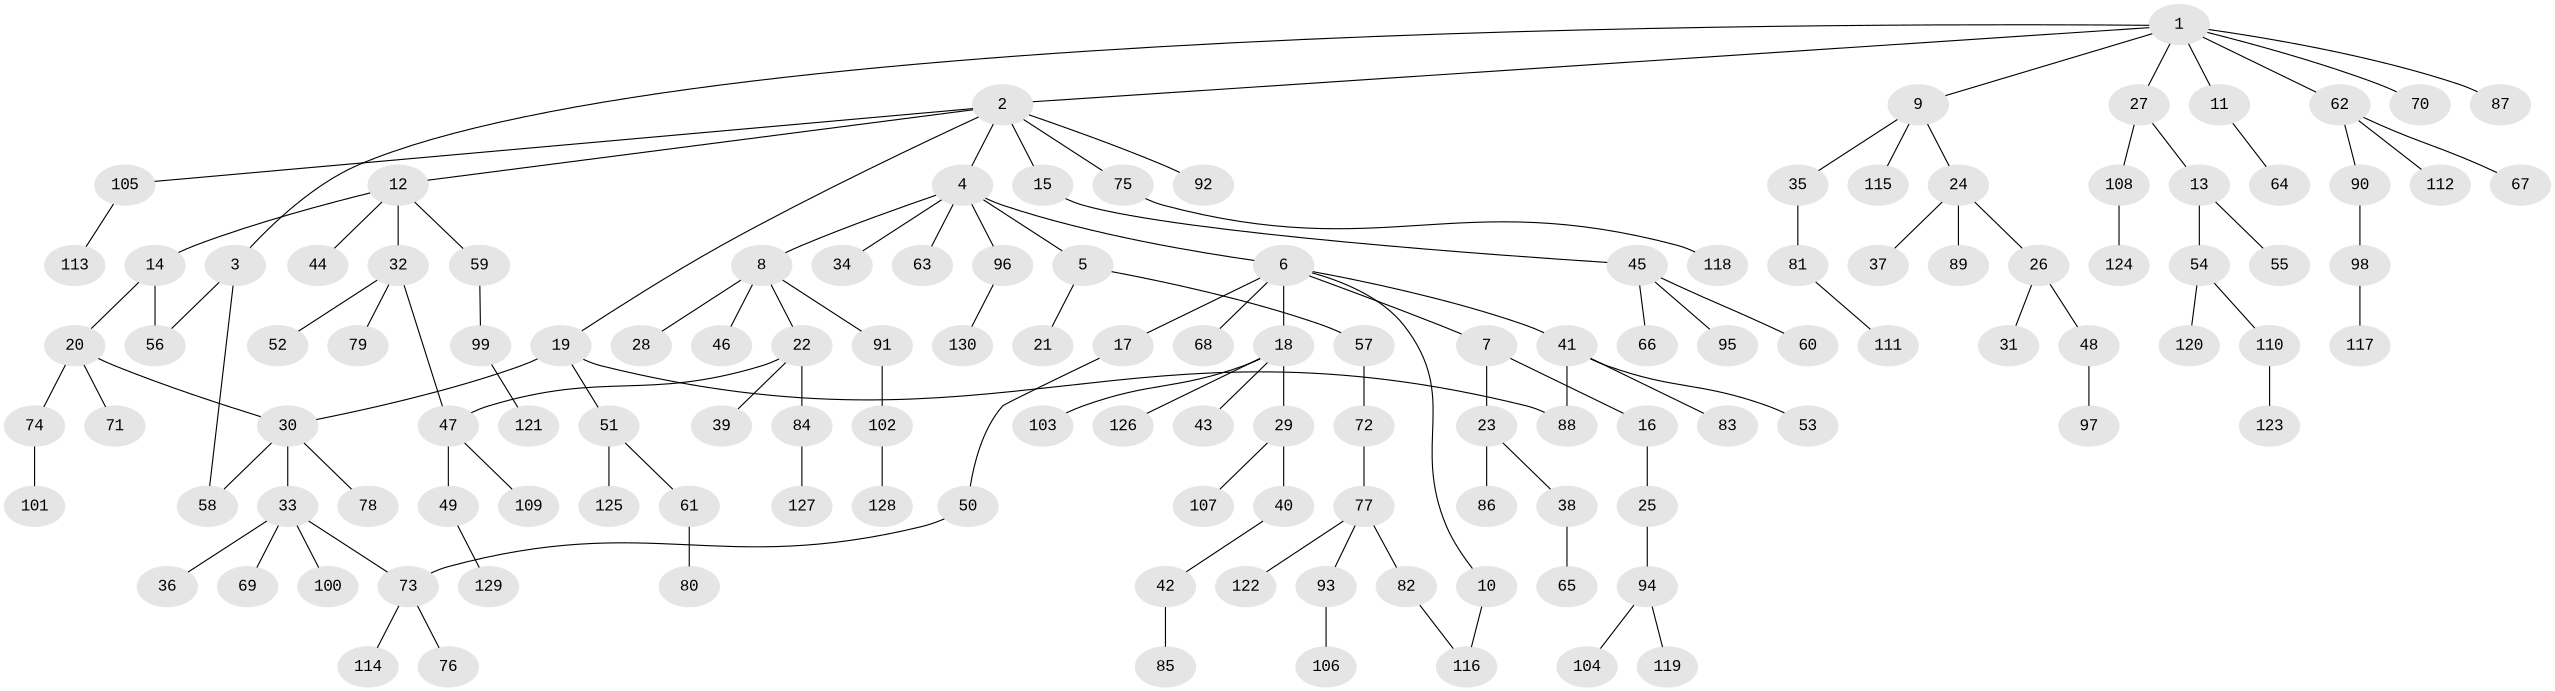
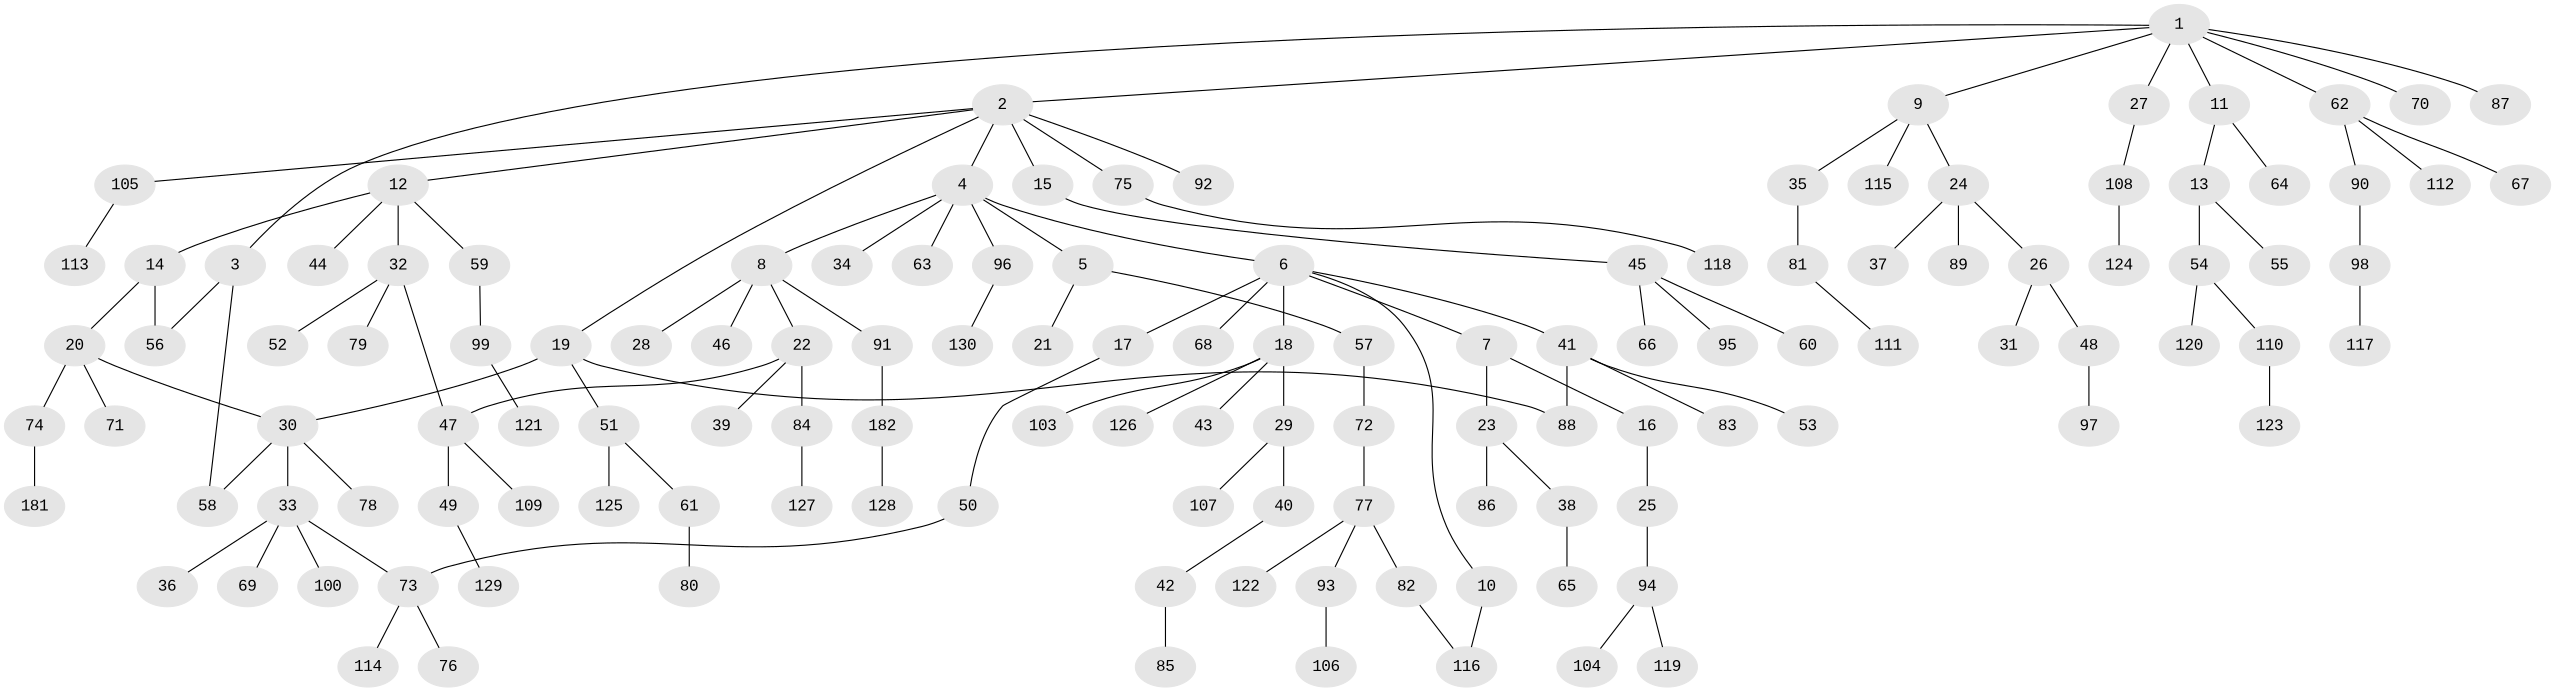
edge "27" -- "13": now "11" -- "13"
node "102": label "102" -> "182"
node "101": label "101" -> "181"
